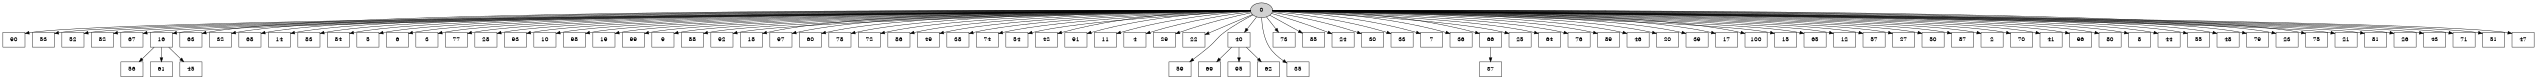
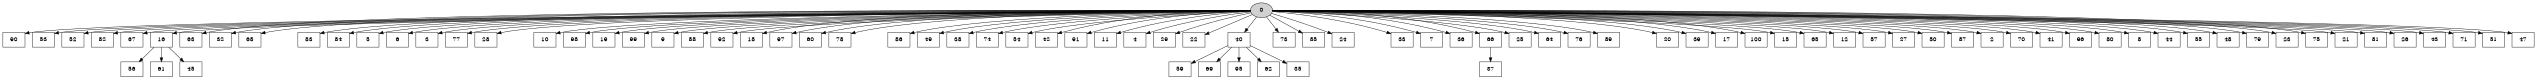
edge "0" -> "59": now "40" -> "59"
node "14": removed
node "93": removed
node "72": removed
node "30": removed
node "46": removed
edge "0" -> "35": now "40" -> "35"
